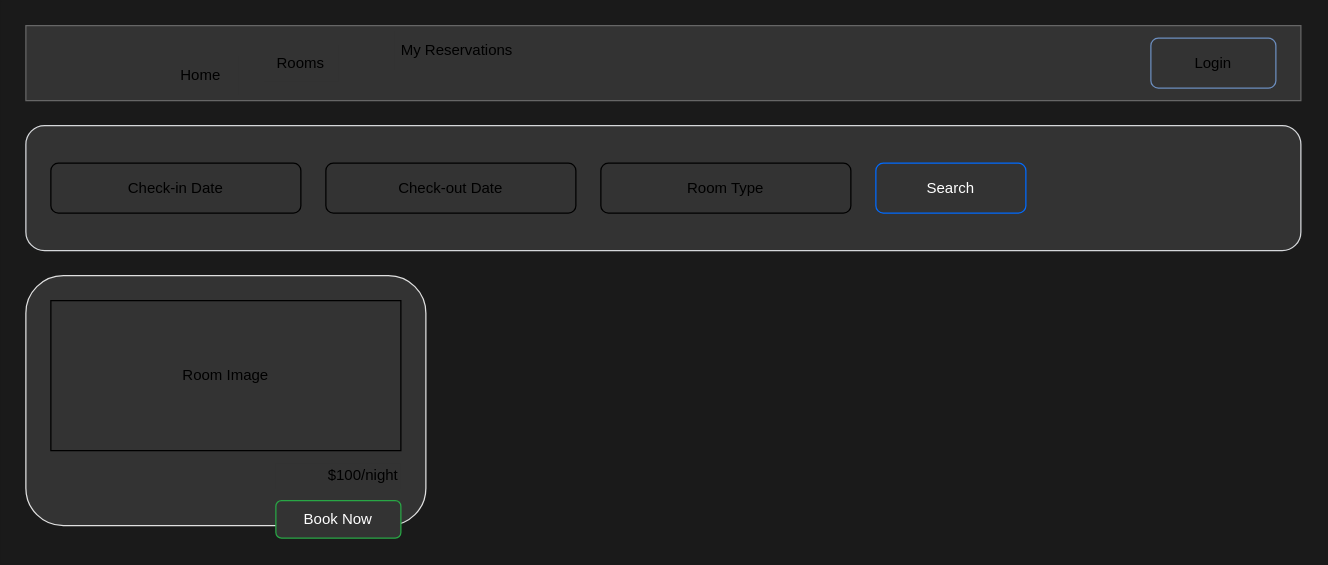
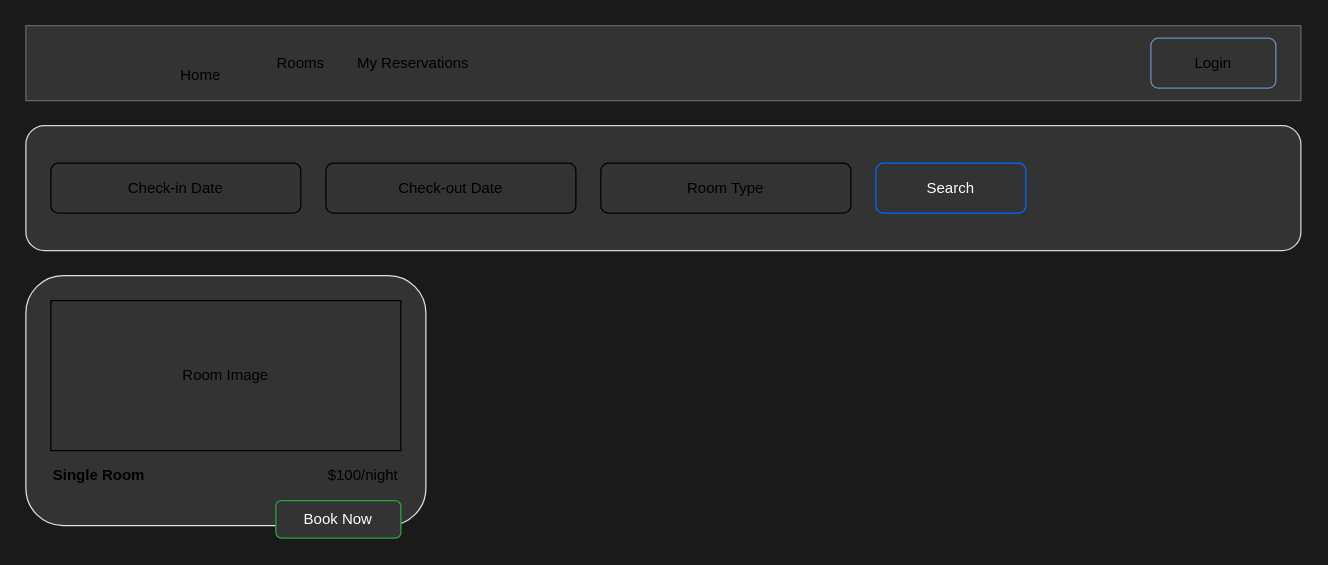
node "My Reservations": moved (457, 51) -> (413, 63)
node "Single Room": added
